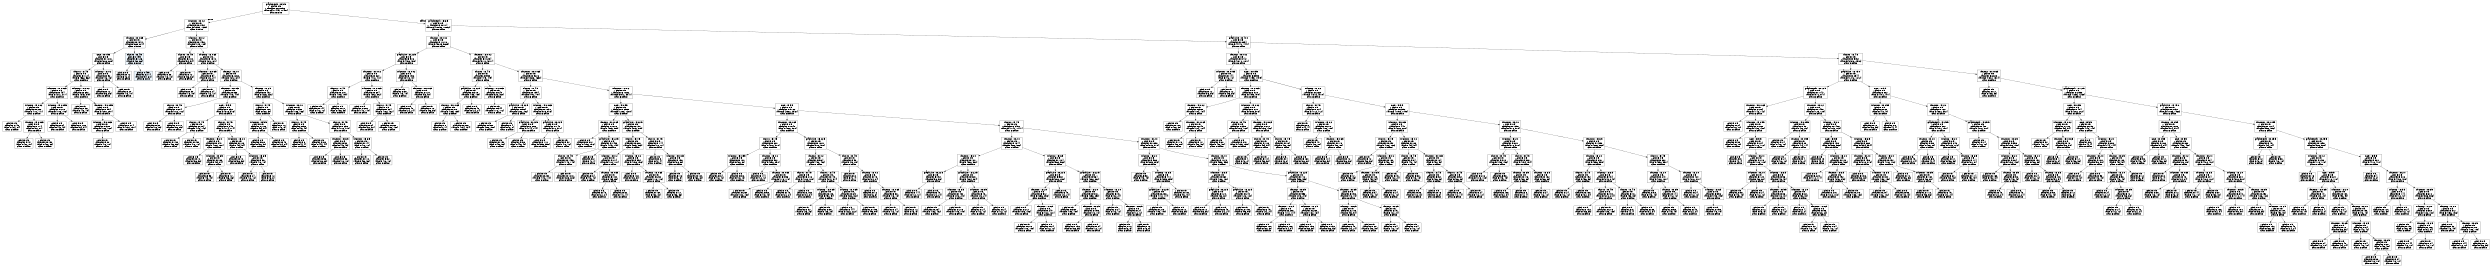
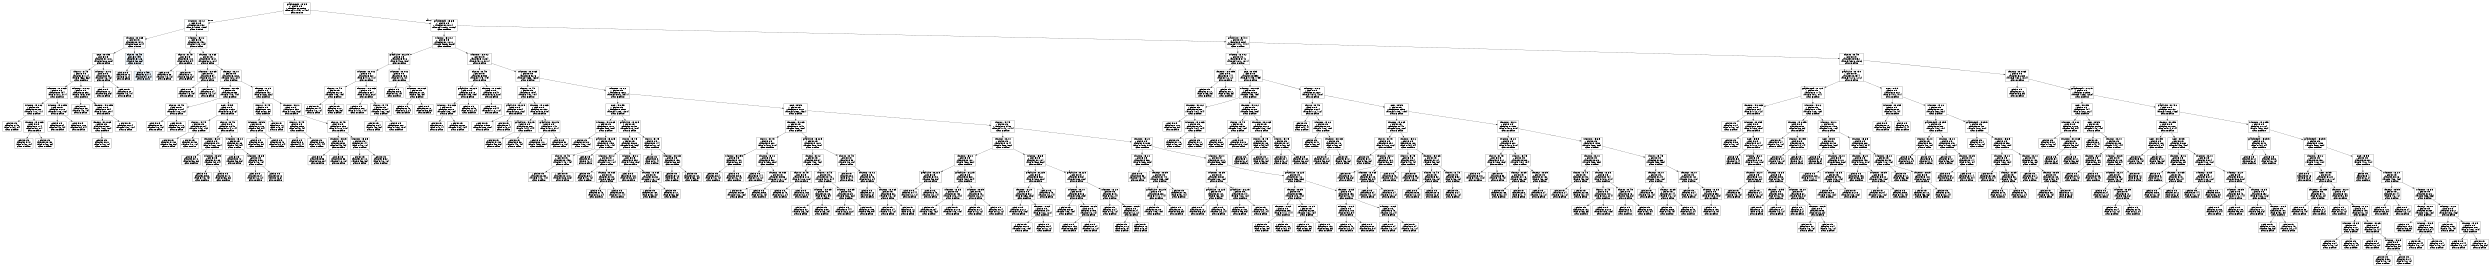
node "gini = 0.5 samples = 152 value = [76, 76] class = False": label "gini = 0.5 samples = 152 value = [76, 76] class = False" -> "gini = 0.5 samples = 152 value = [76, 76] class = True"
node "gini = 0.5 samples = 28 value = [14, 14] class = False": removed
